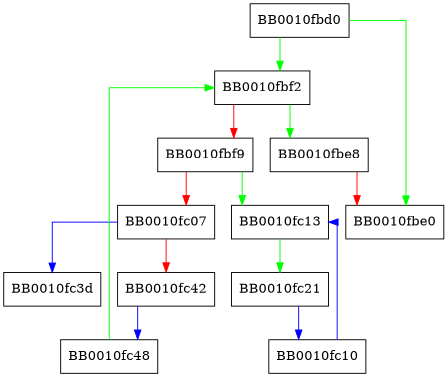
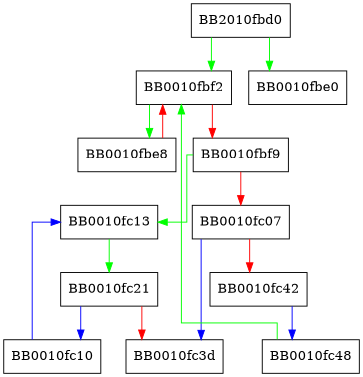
node "BB0010fbd0": label "BB0010fbd0" -> "BB2010fbd0"
edge "BB0010fbe8" -> "BB0010fbe0": now "BB0010fbe8" -> "BB0010fbf2"
edge "BB0010fc21" -> "BB0010fc3d": added
